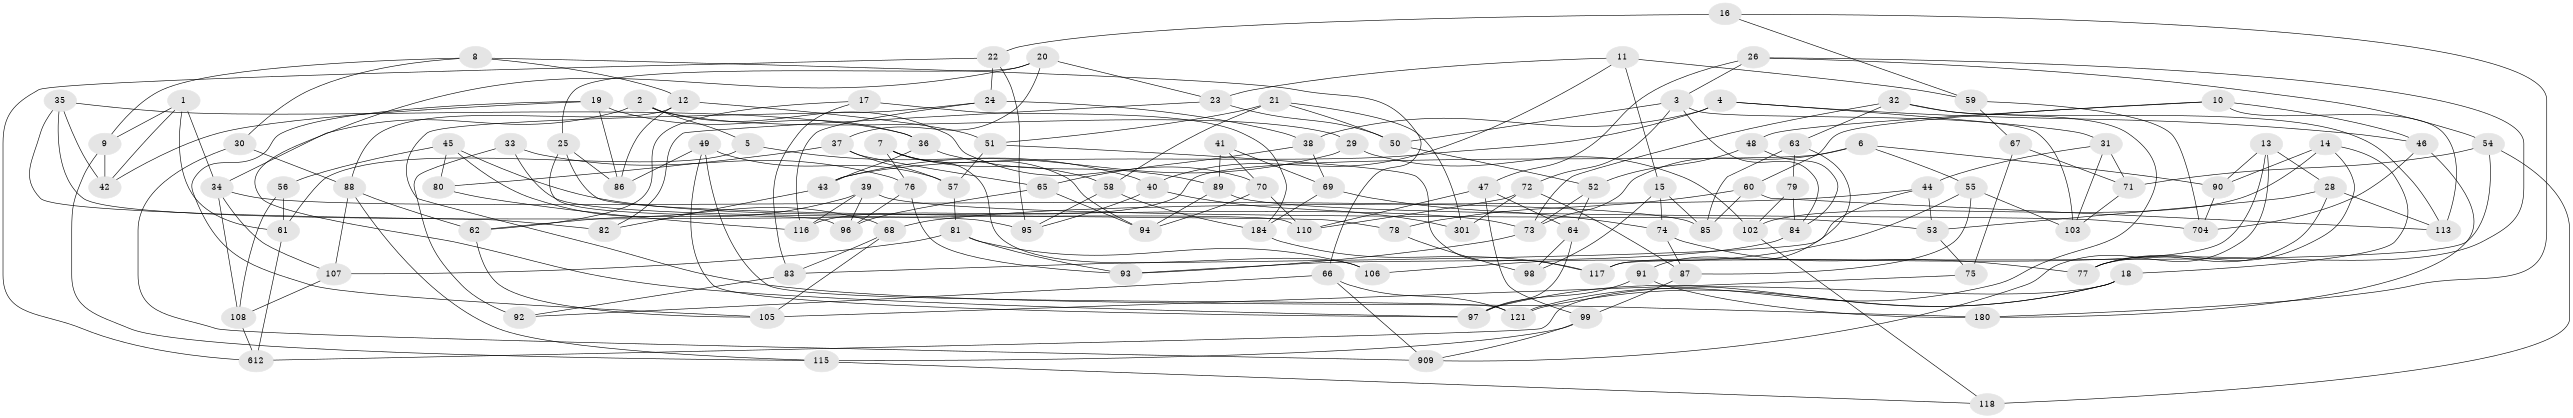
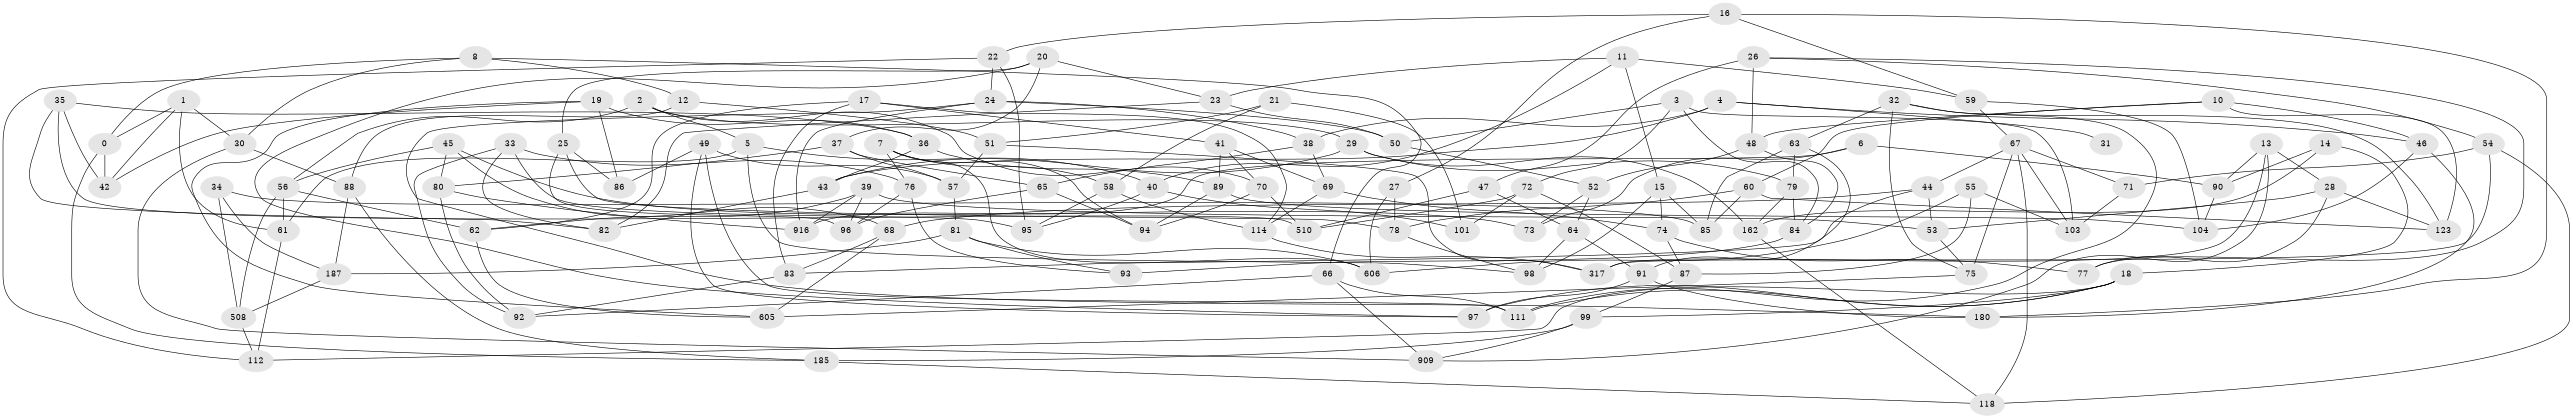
edge "26" -- "3": now "26" -- "48"
edge "21" -- "50": now "24" -- "50"
edge "2" -- "34": now "2" -- "56"
edge "17" -- "41": added
edge "12" -- "86": removed
edge "32" -- "73": now "32" -- "75"
node "9": label "9" -> "0"
edge "1" -- "34": now "1" -- "30"
edge "31" -- "44": now "67" -- "44"
edge "6" -- "55": removed
edge "29" -- "79": added
edge "31" -- "71": removed
node "27": added
edge "31" -- "103": now "67" -- "103"
edge "88" -- "62": now "56" -- "62"
edge "33" -- "82": added
node "116": label "116" -> "916"
node "184": label "184" -> "114"
node "110": label "110" -> "510"
node "301": label "301" -> "101"
node "102": label "102" -> "162"
node "704": label "704" -> "104"
node "113": label "113" -> "123"
edge "73" -- "93": removed
edge "14" -- "77": removed
edge "5" -- "98": added
edge "80" -- "92": added
node "107": label "107" -> "187"
node "106": label "106" -> "606"
node "117": label "117" -> "317"
edge "47" -- "99": now "18" -- "99"
edge "67" -- "118": added
edge "64" -- "97": now "64" -- "91"
node "108": label "108" -> "508"
node "105": label "105" -> "605"
node "121": label "121" -> "111"
node "612": label "612" -> "112"
node "115": label "115" -> "185"
